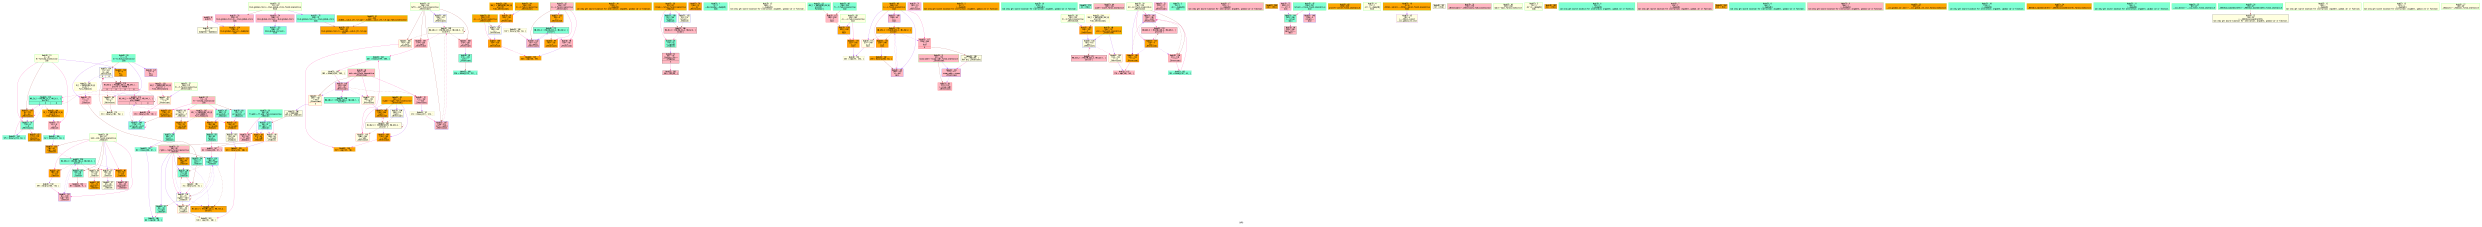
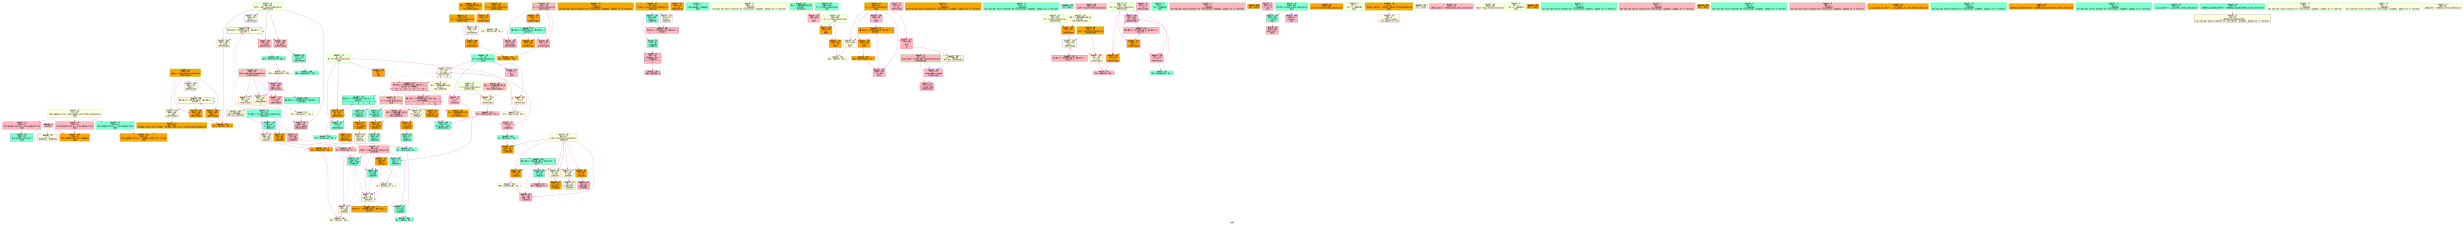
edge "NodeID: 110" -> "NodeID: 184": now "NodeID: 110" -> "NodeID: 51"
